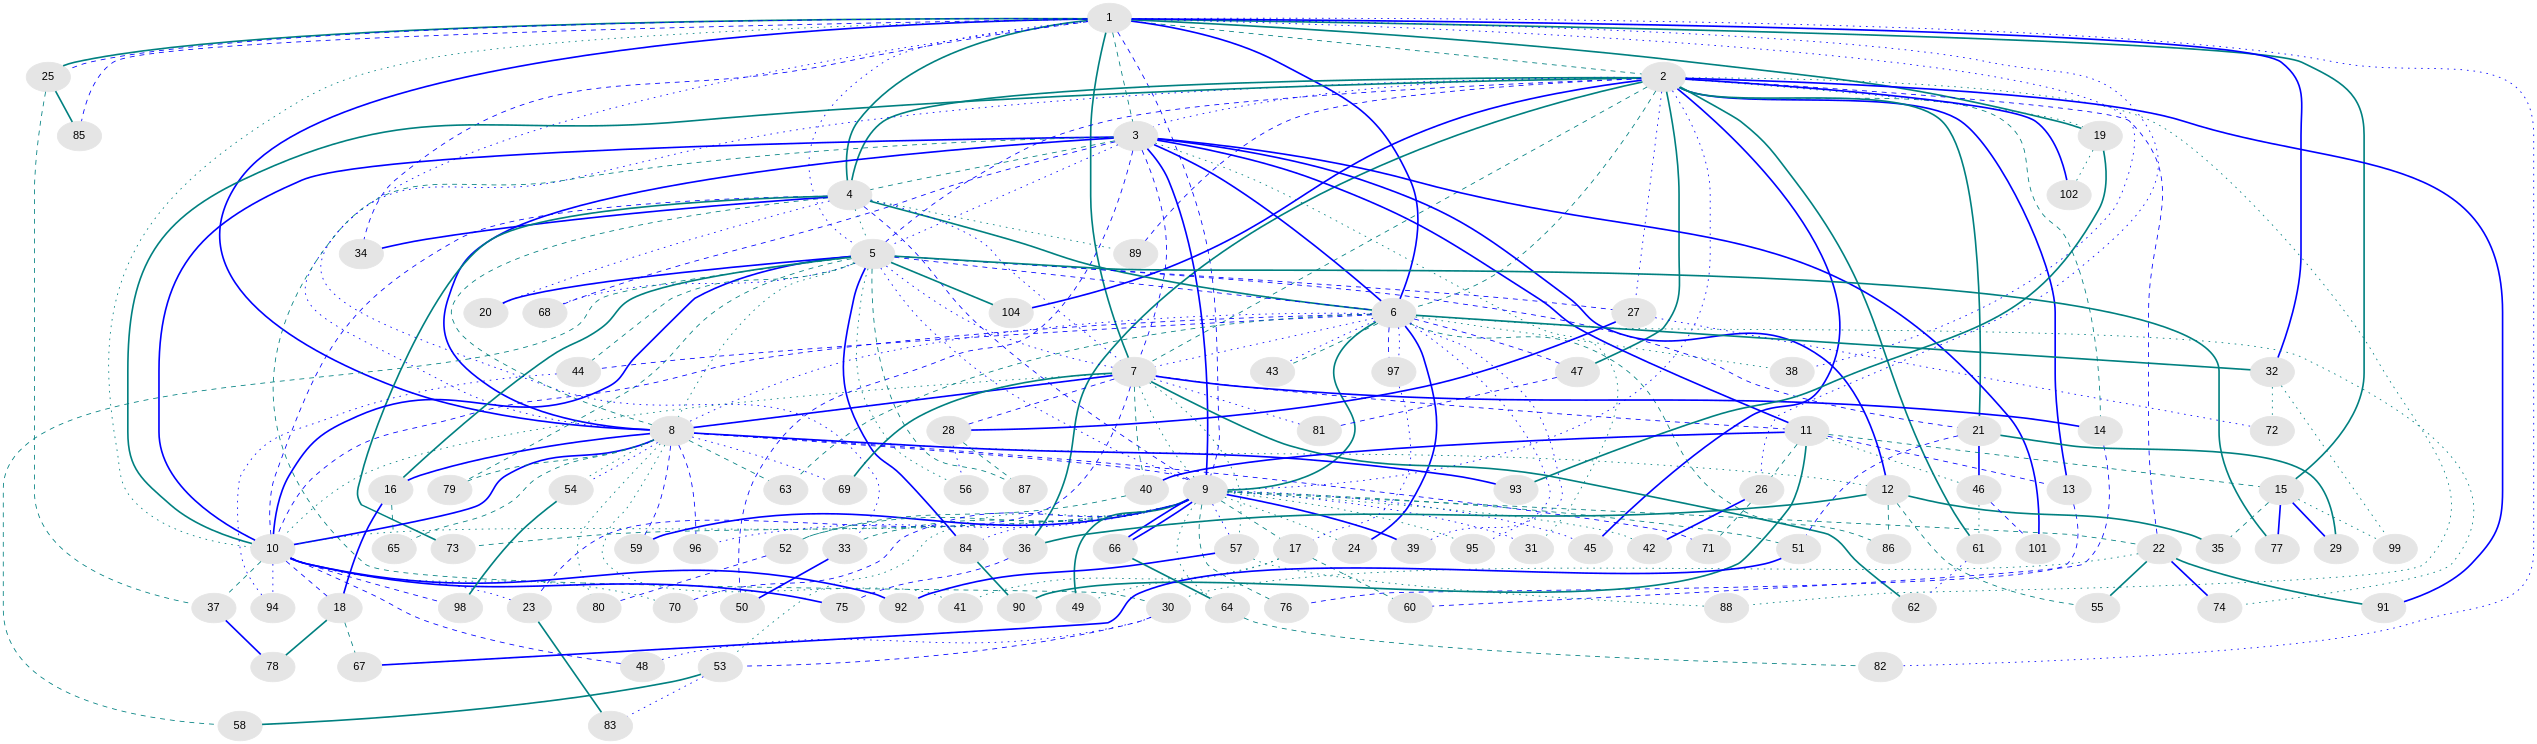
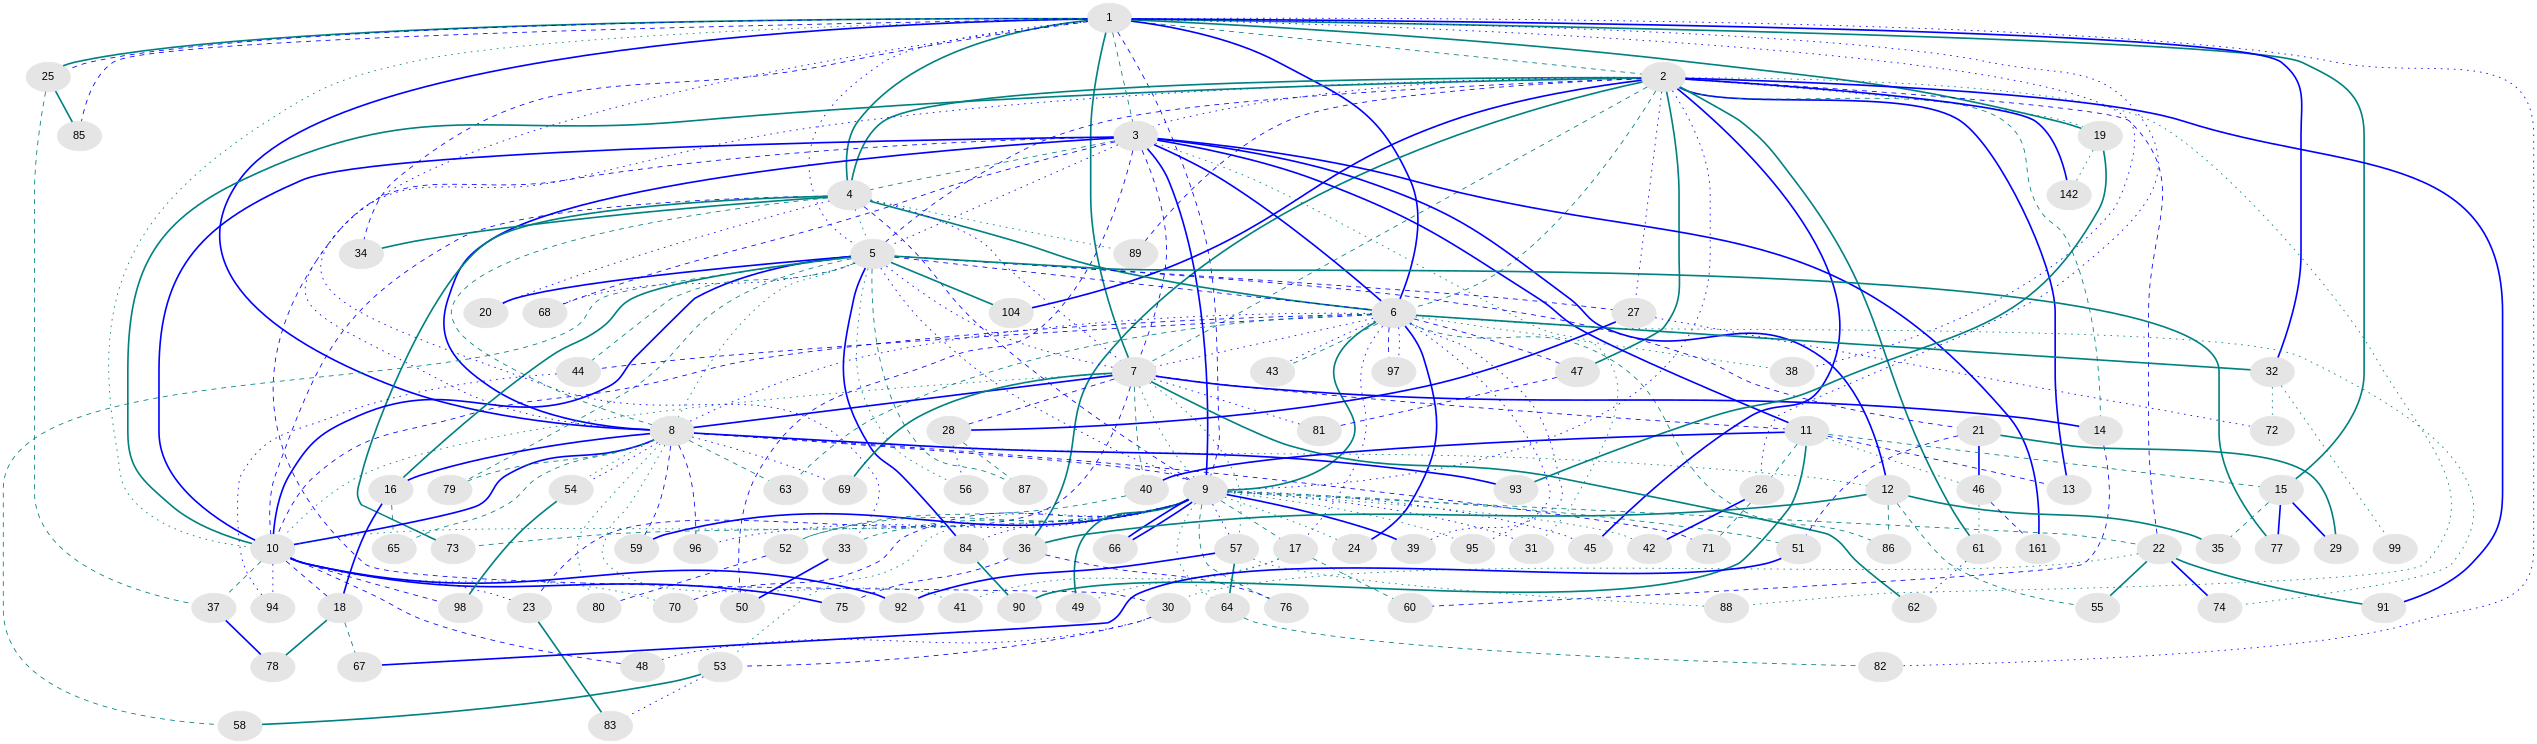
edge "2" -- "21": removed
node "102": label "102" -> "142"
edge "4" -- "34": color blue -> teal
edge "3" -- "30": color teal -> blue
edge "97" -- "17": now "6" -- "17"
edge "15" -- "99": removed
node "101": label "101" -> "161"
edge "66" -- "64": now "57" -- "64"
edge "13" -- "76": now "36" -- "76"
